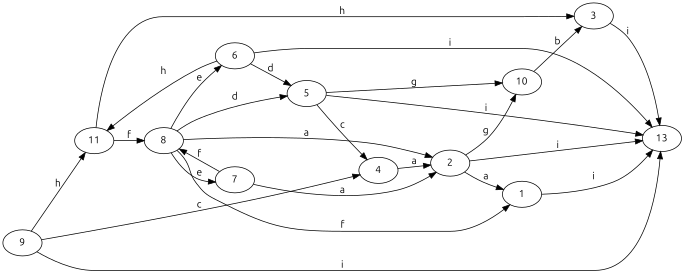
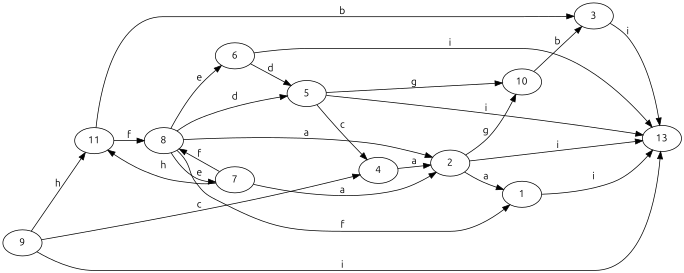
edge "11" -> "3": label "h" -> "b"
edge "6" -> "11": now "7" -> "11"
